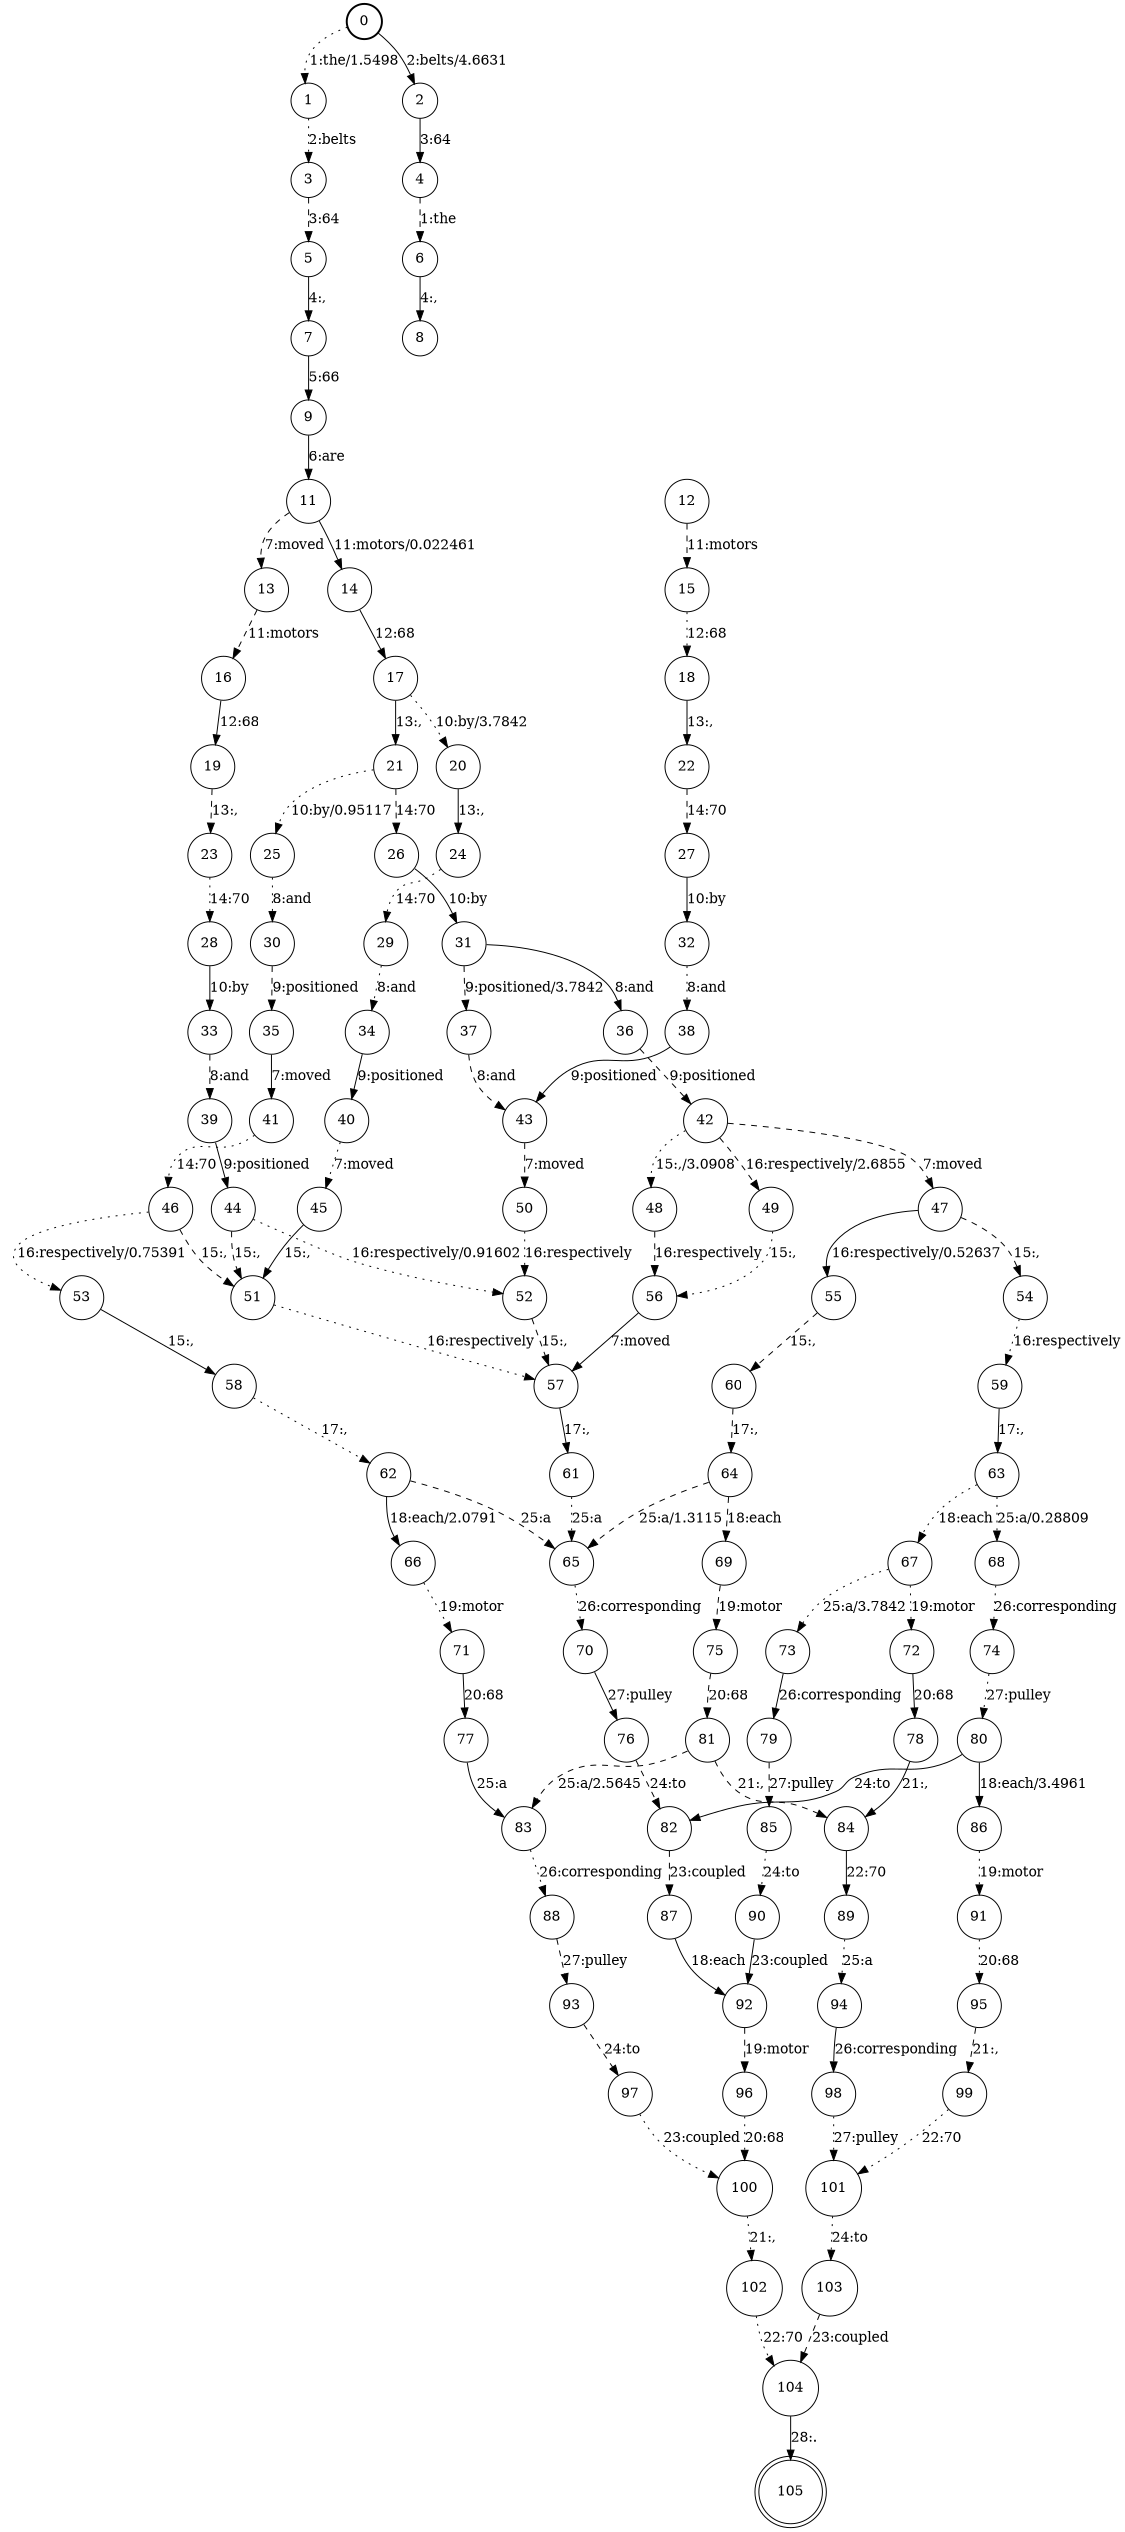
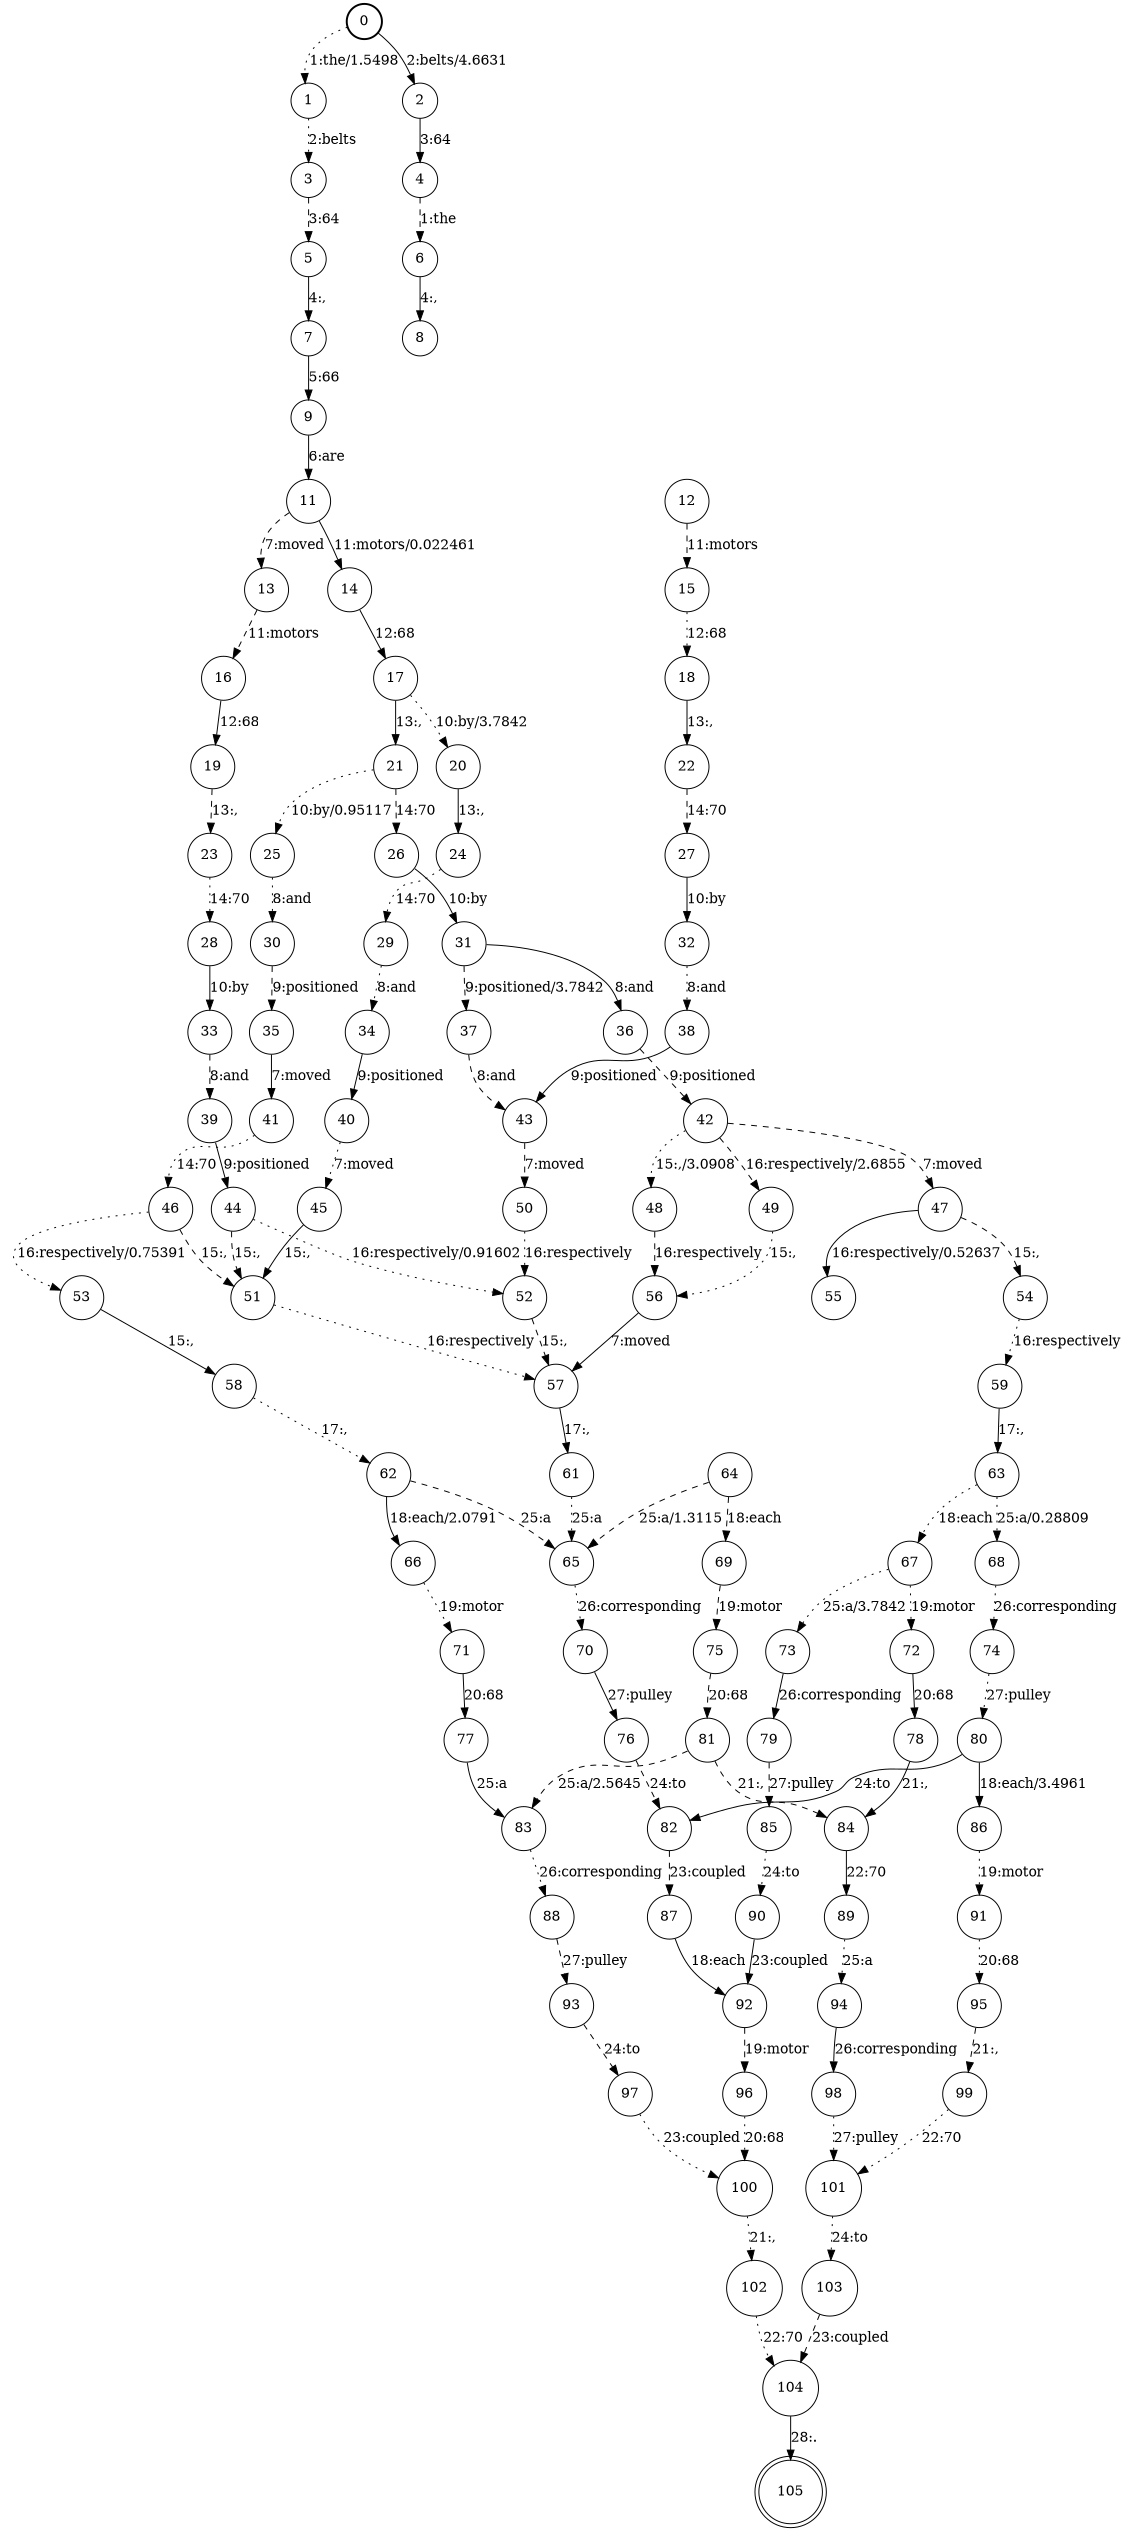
node "60": removed
